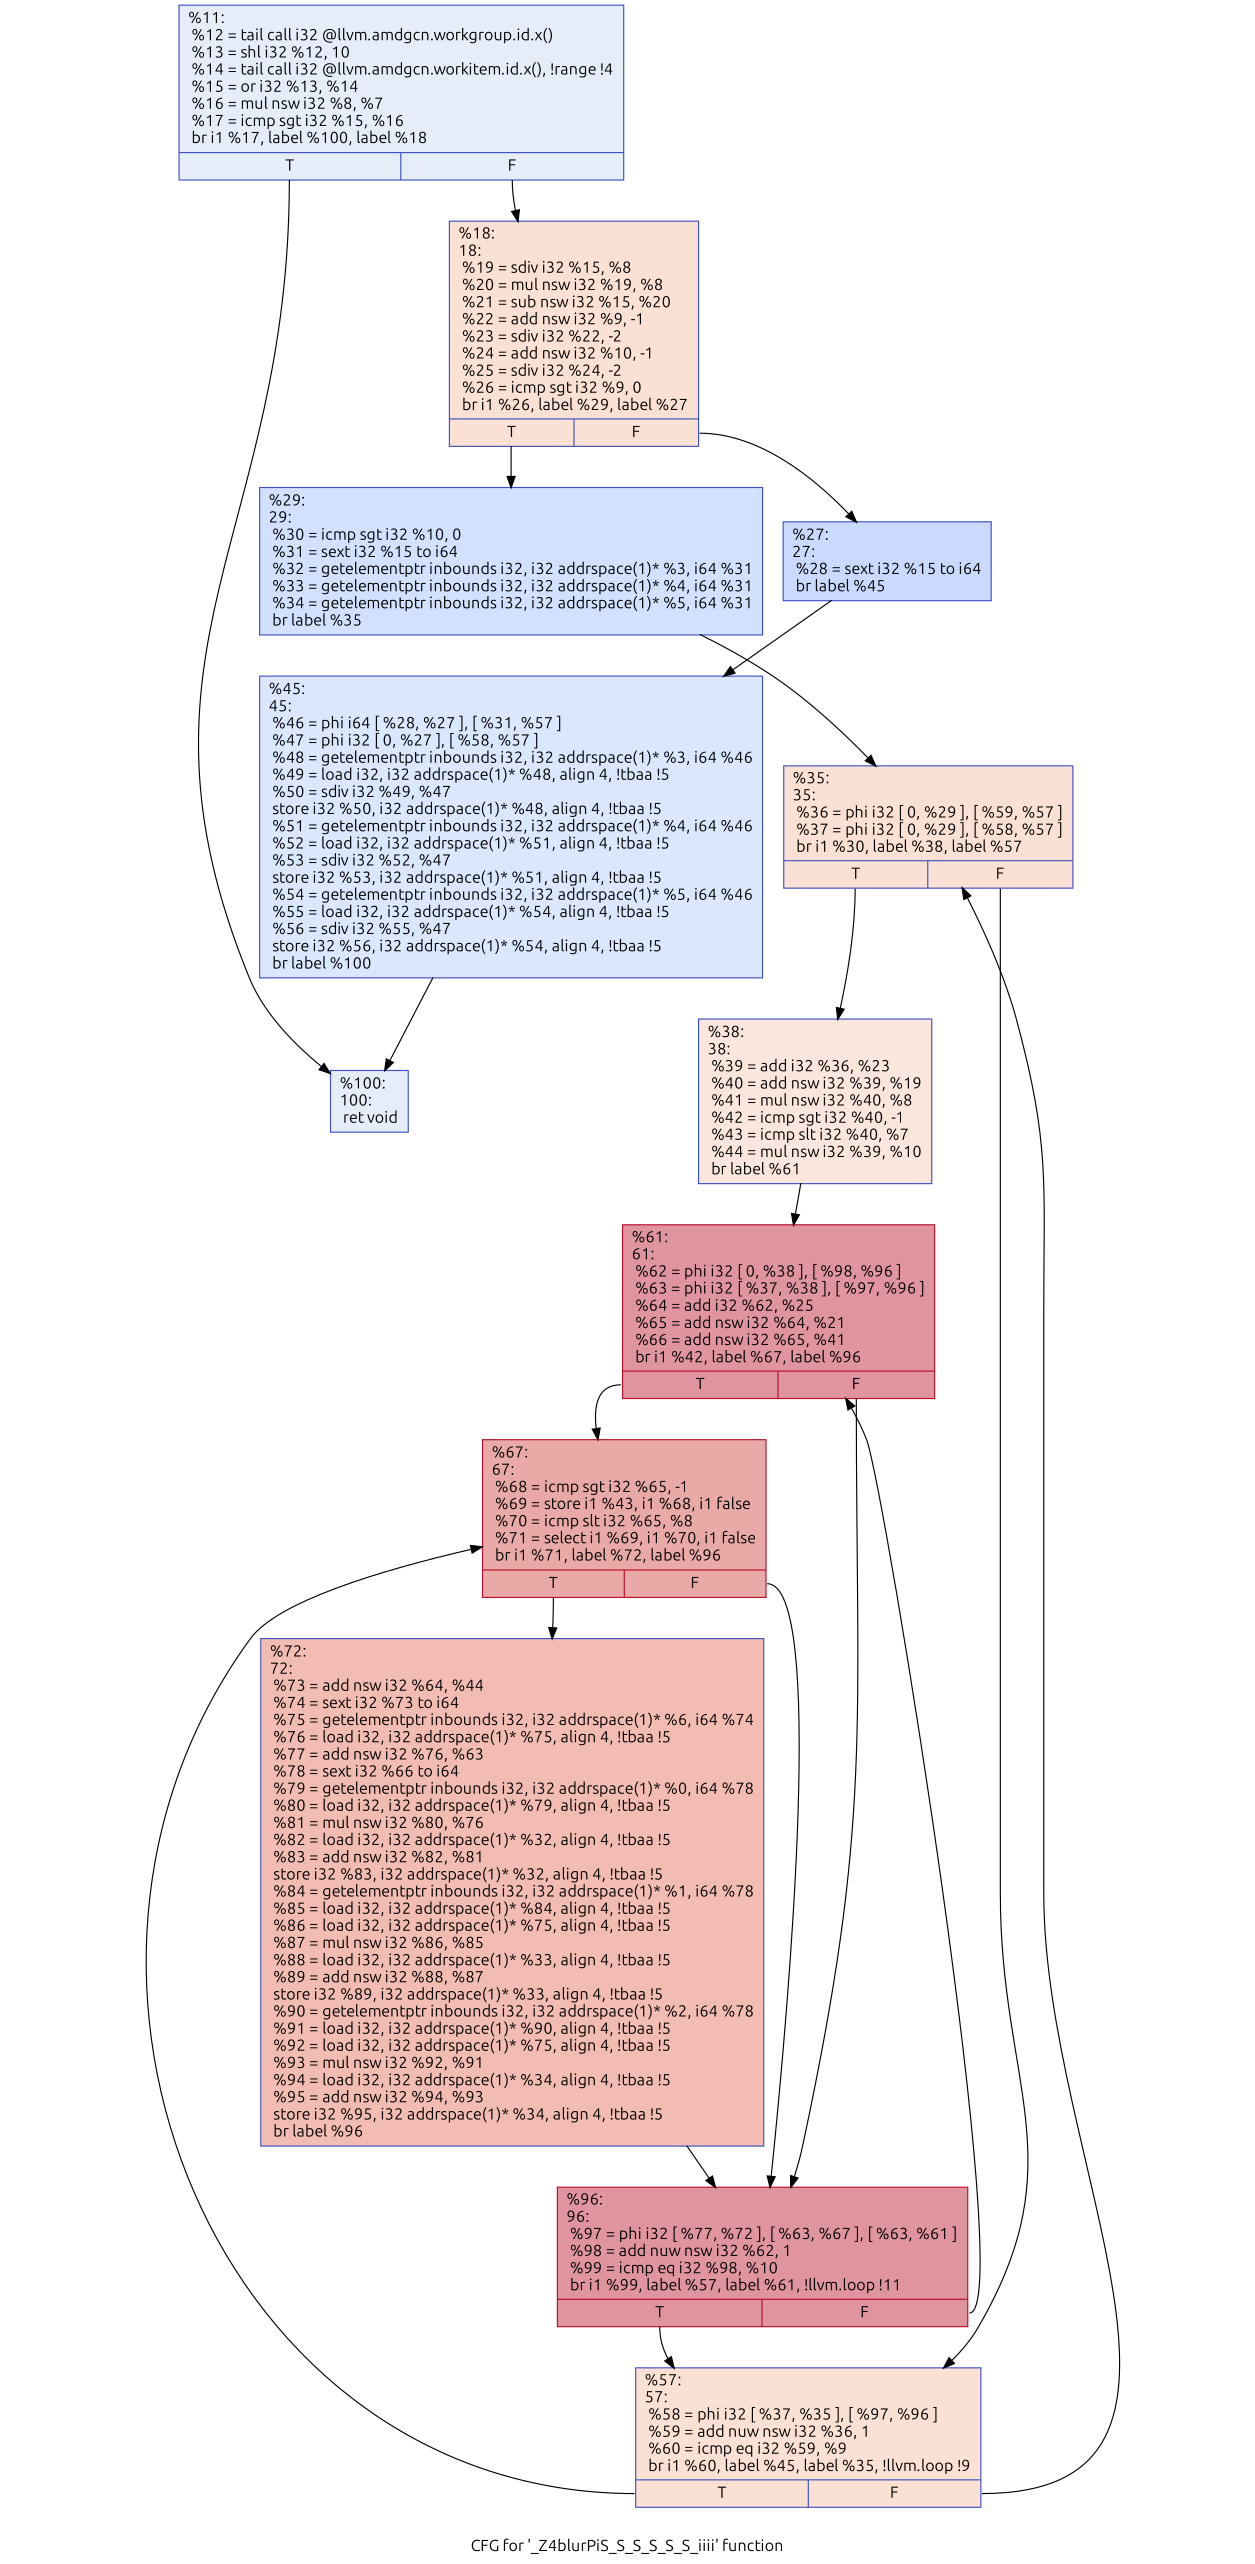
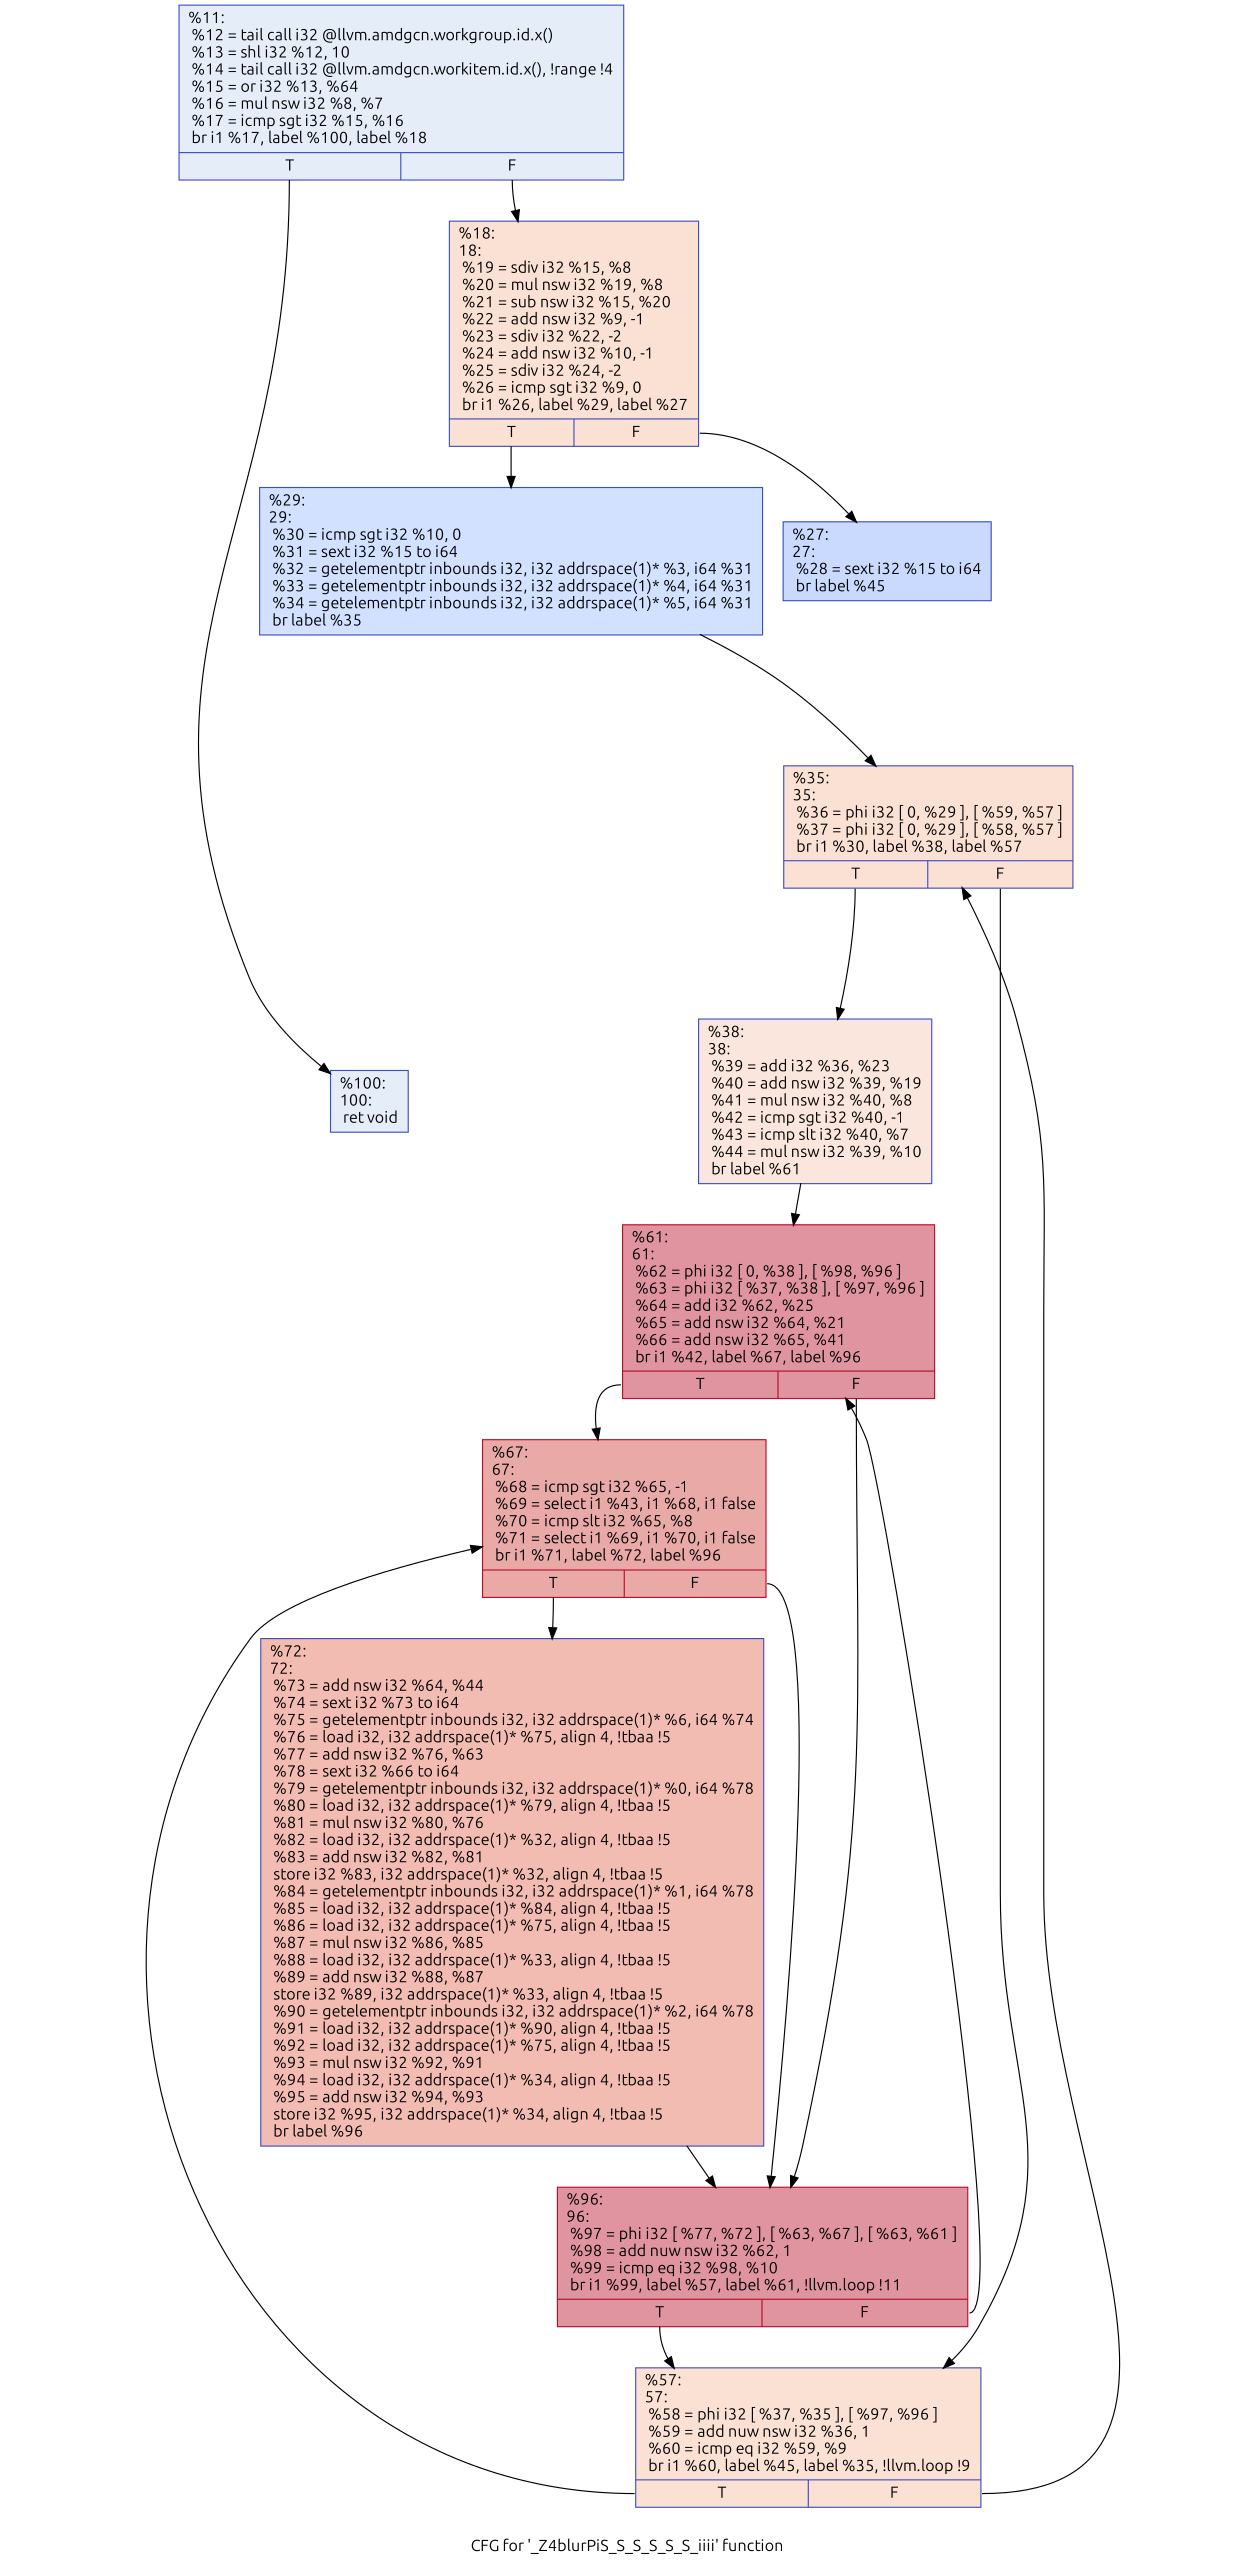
node "%11:": text "%15 = or i32 %13, %14" -> "%15 = or i32 %13, %64"
node "%45:": removed
node "%67:": text "%69 = store i1 %43, i1 %68, i1 false" -> "%69 = select i1 %43, i1 %68, i1 false"
